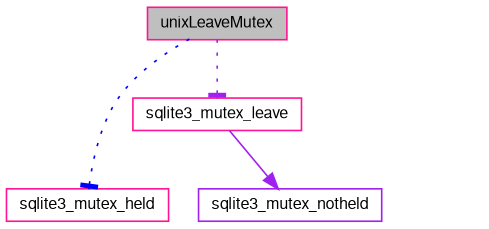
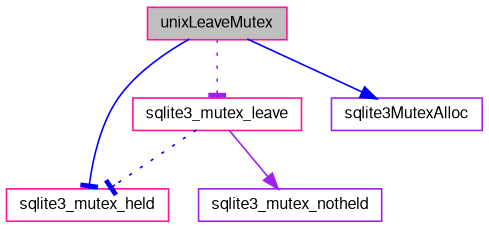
edge "unixLeaveMutex" -> "sqlite3_mutex_held": style dotted -> solid
node "sqlite3MutexAlloc": added
edge "sqlite3_mutex_leave" -> "sqlite3_mutex_held": added
